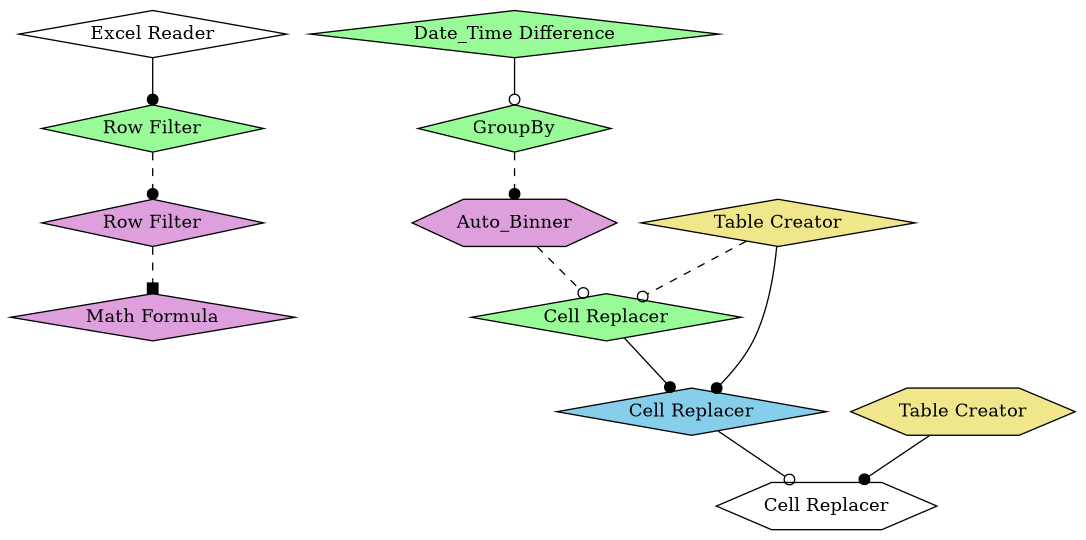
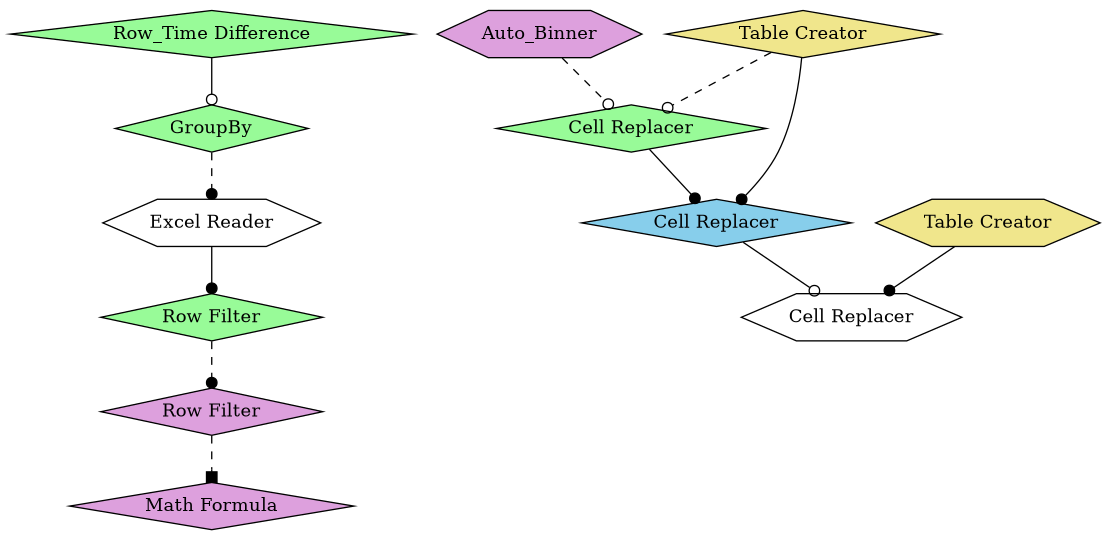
node "Excel Reader": shape diamond -> hexagon
node "Date_Time Difference": label "Date_Time Difference" -> "Row_Time Difference"
edge "GroupBy" -> "Auto_Binner": now "GroupBy" -> "Excel Reader"
